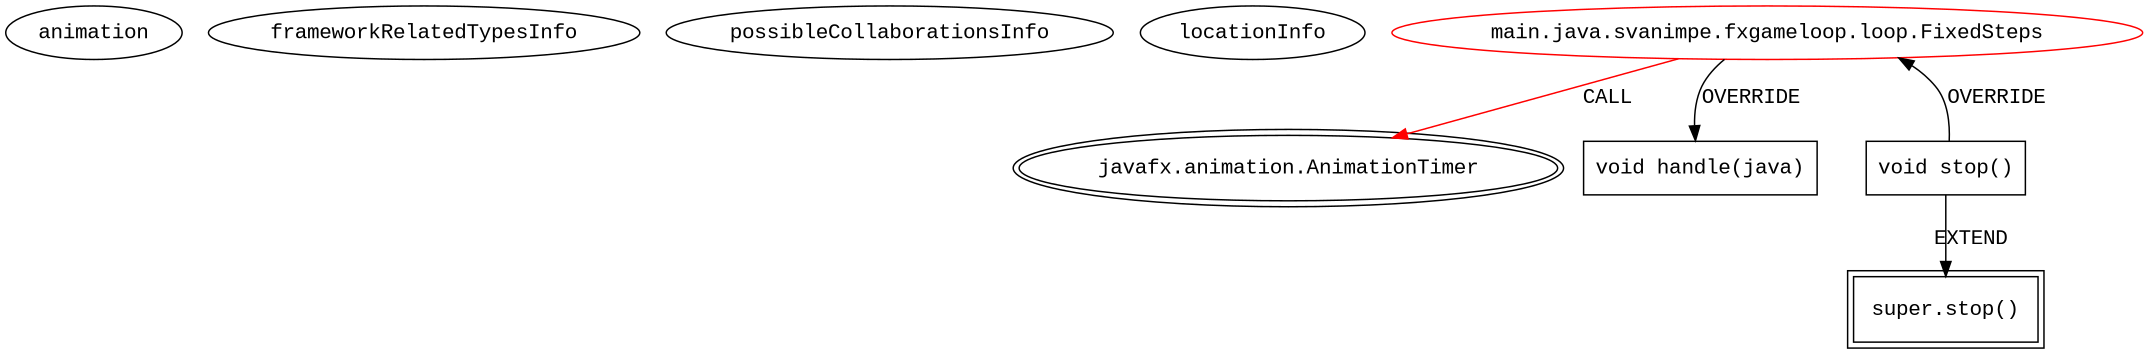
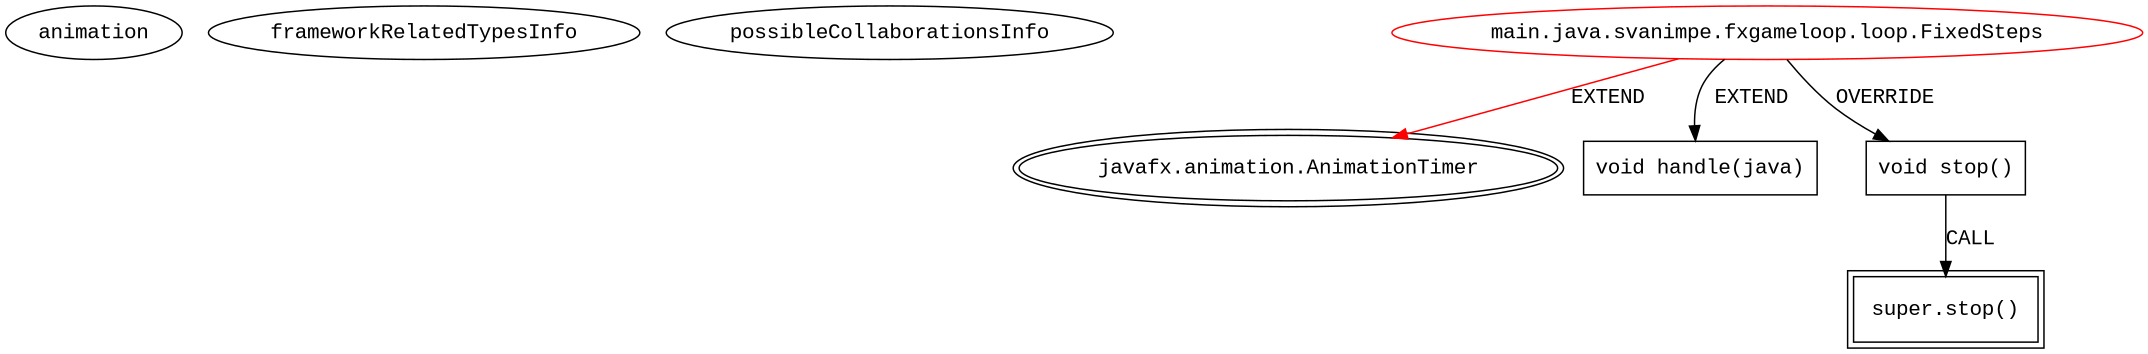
node "locationInfo": removed
edge "main.java.svanimpe.fxgameloop.loop.FixedSteps" -> "javafx.animation.AnimationTimer": label "CALL" -> "EXTEND"
edge "main.java.svanimpe.fxgameloop.loop.FixedSteps" -> "void handle(java)": label "OVERRIDE" -> "EXTEND"
edge "void stop()" -> "main.java.svanimpe.fxgameloop.loop.FixedSteps": reversed
edge "void stop()" -> "super.stop()": label "EXTEND" -> "CALL"
